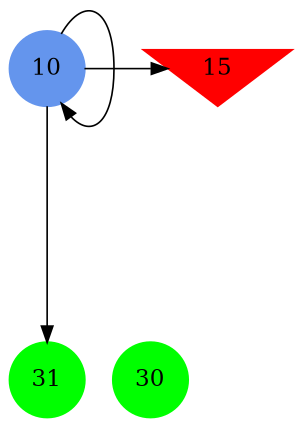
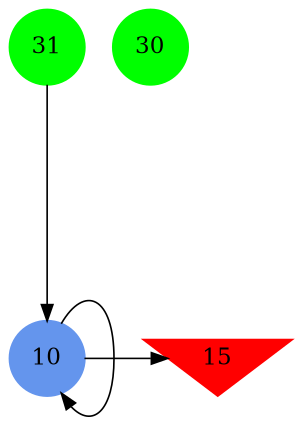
edge "10" -> "31": reversed
